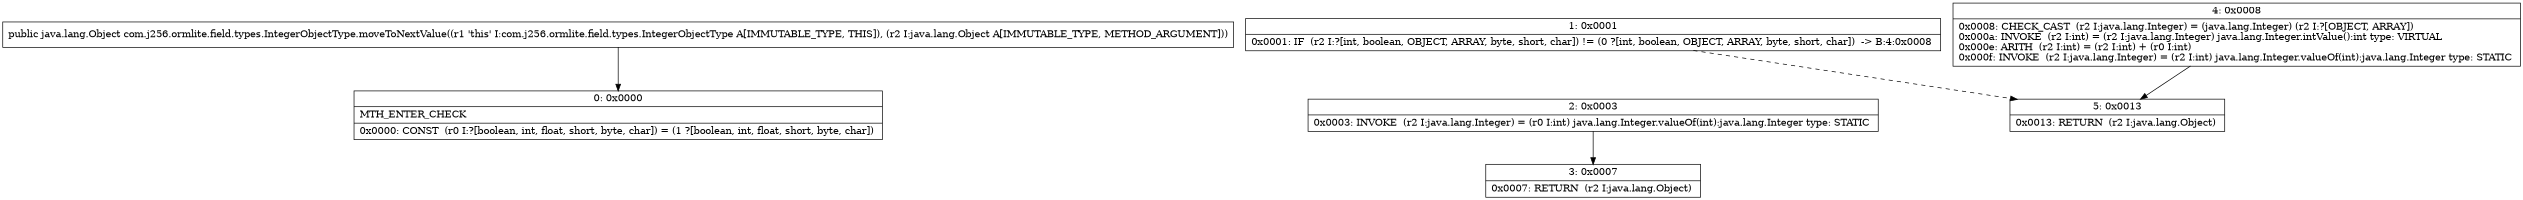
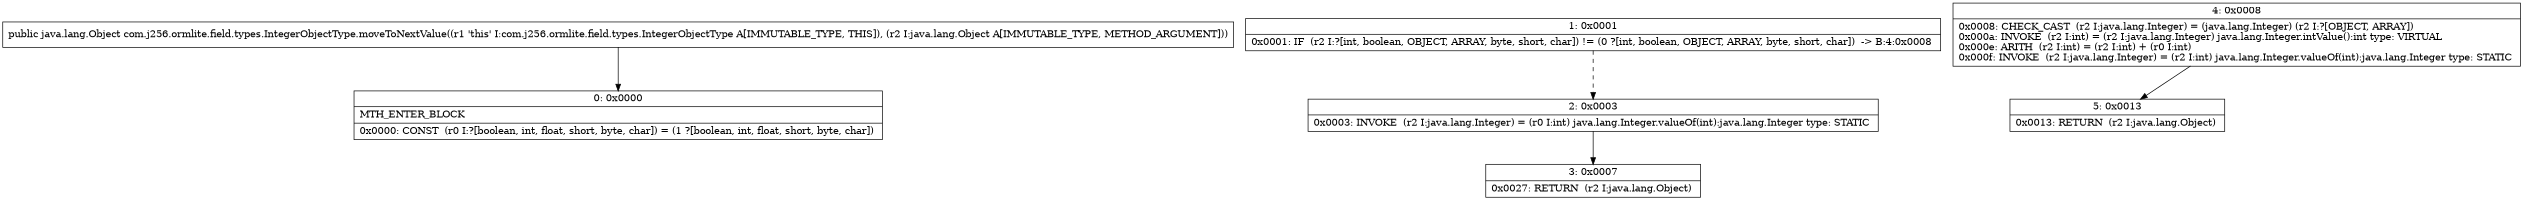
edge "1: 0x0001" -> "5: 0x0013": now "1: 0x0001" -> "2: 0x0003"
node "0: 0x0000": text "MTH_ENTER_CHECK" -> "MTH_ENTER_BLOCK"
node "3: 0x0007": text "0x0007: RETURN  (r2 I:java.lang.Object)" -> "0x0027: RETURN  (r2 I:java.lang.Object)"
